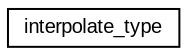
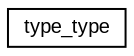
node "interpolate_type": label "interpolate_type" -> "type_type"
